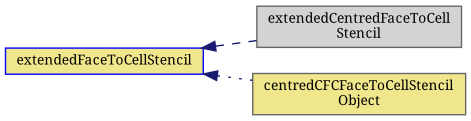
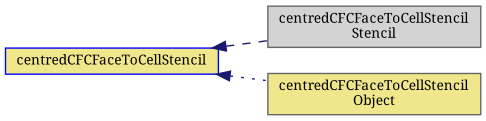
node "extendedCentredFaceToCell Stencil": label "extendedCentredFaceToCell Stencil" -> "centredCFCFaceToCellStencil Stencil"
node "extendedFaceToCellStencil": label "extendedFaceToCellStencil" -> "centredCFCFaceToCellStencil"
